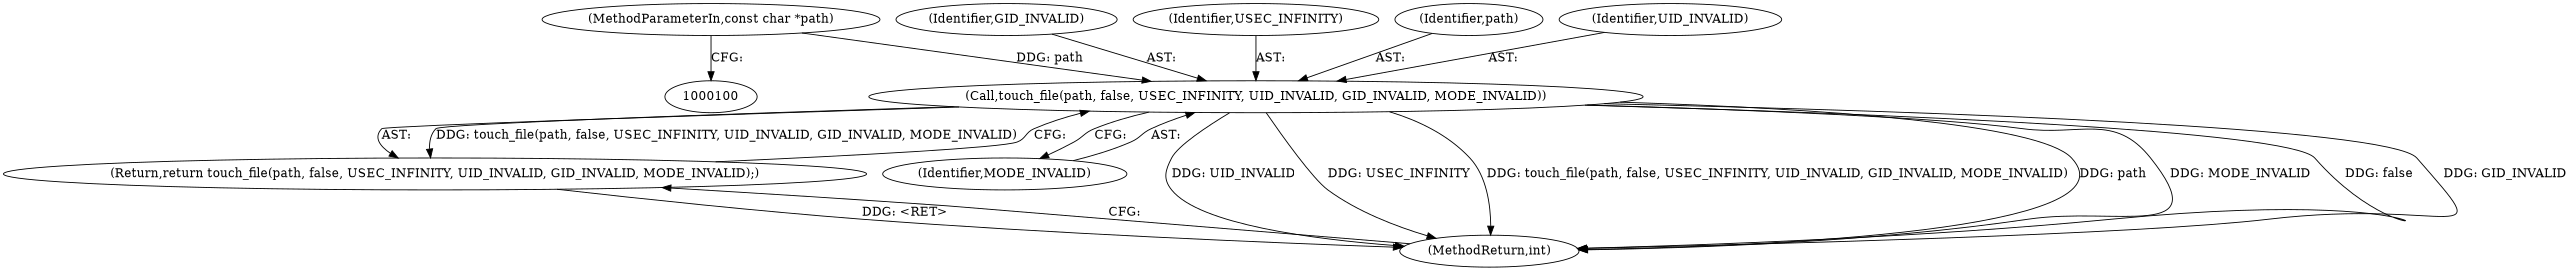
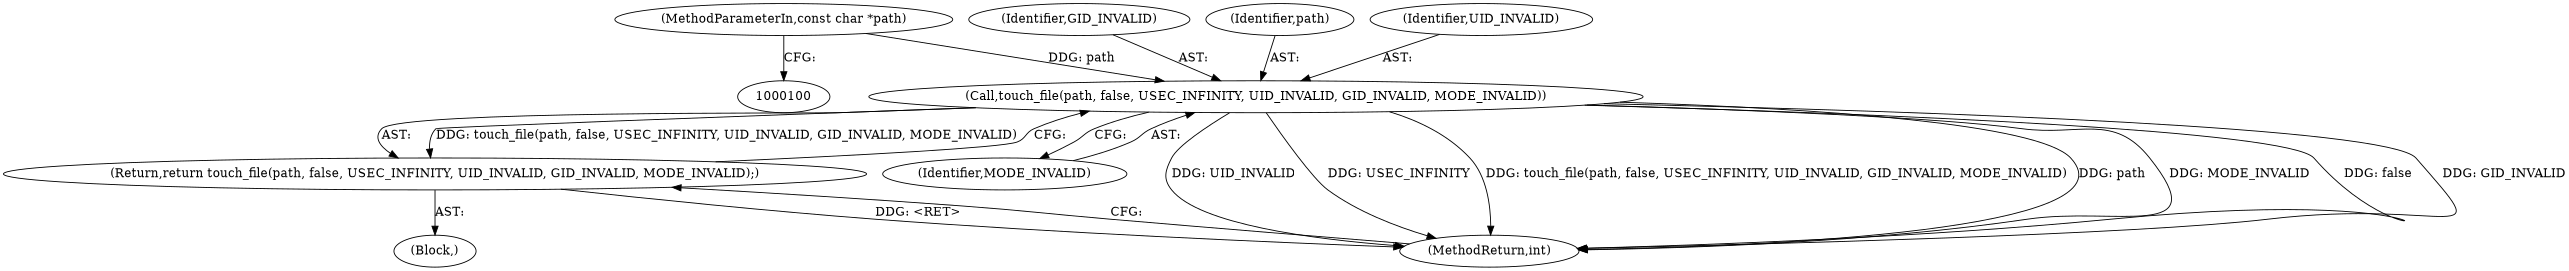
node "(Identifier,USEC_INFINITY)": removed
node "(Block,)": added
